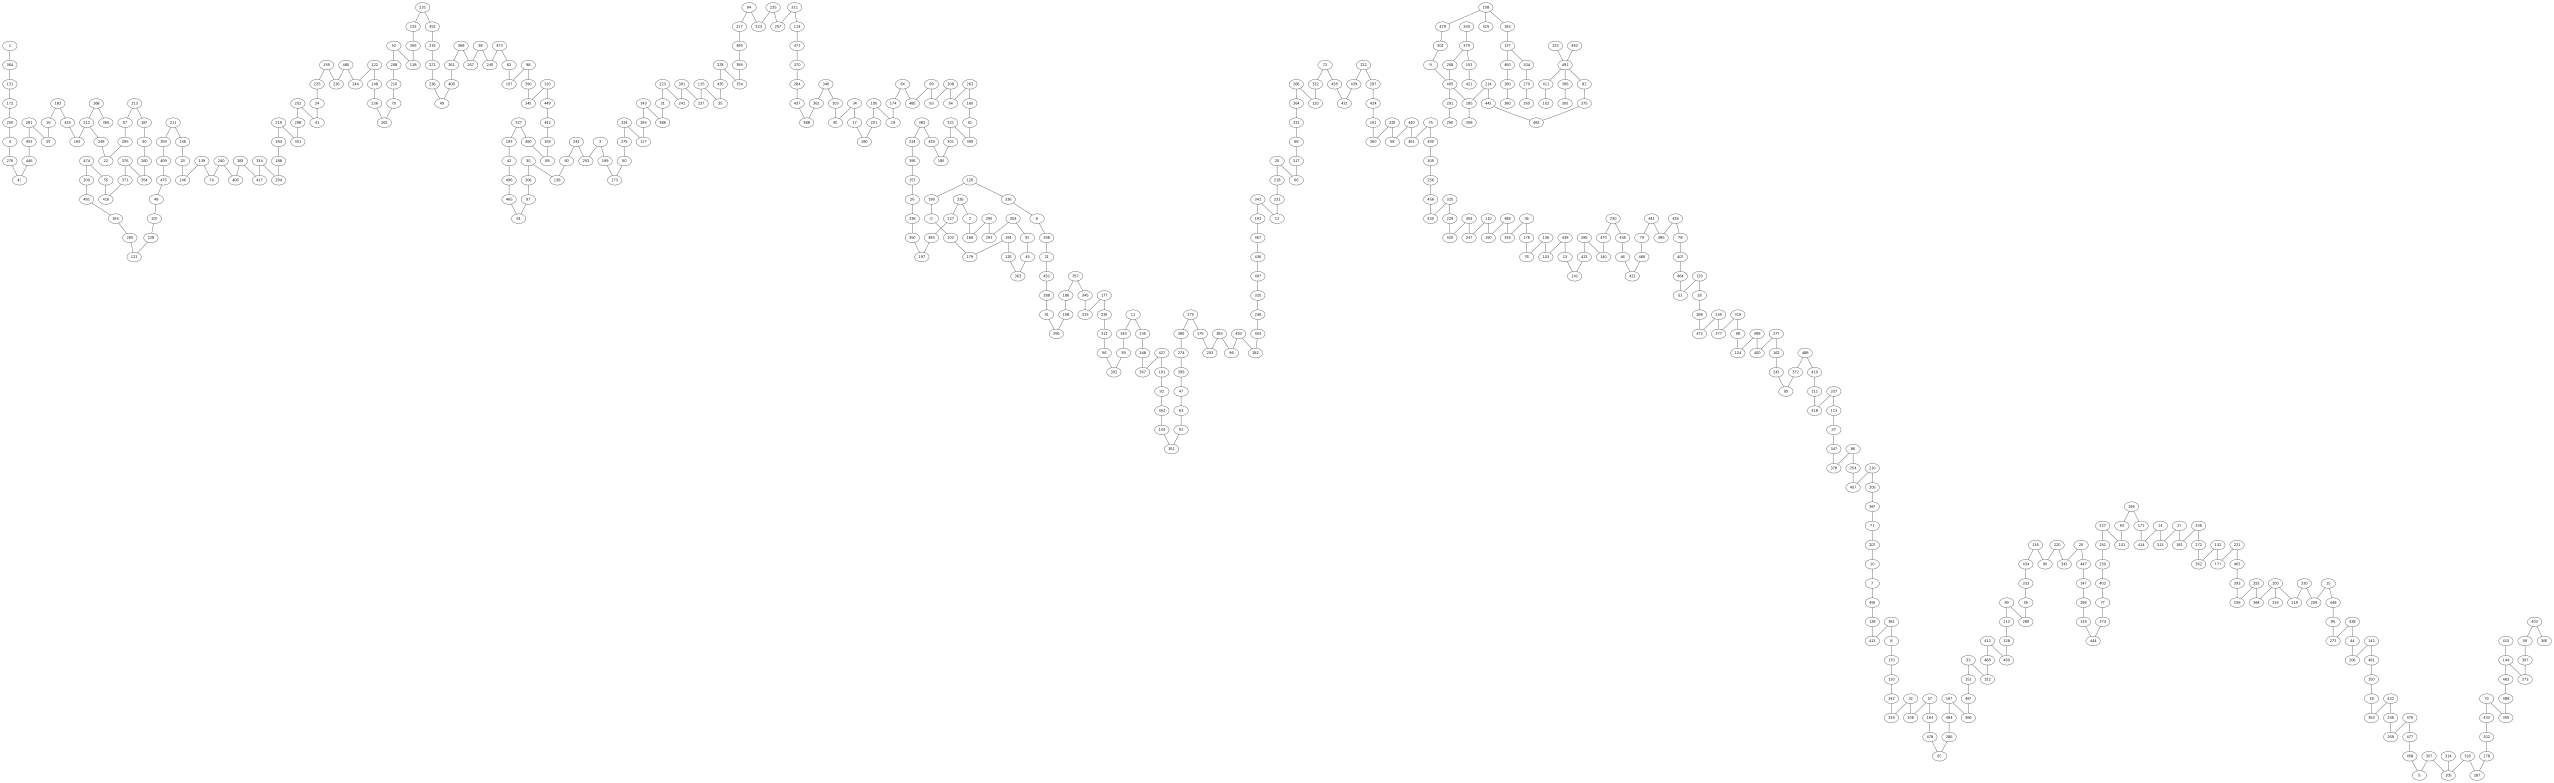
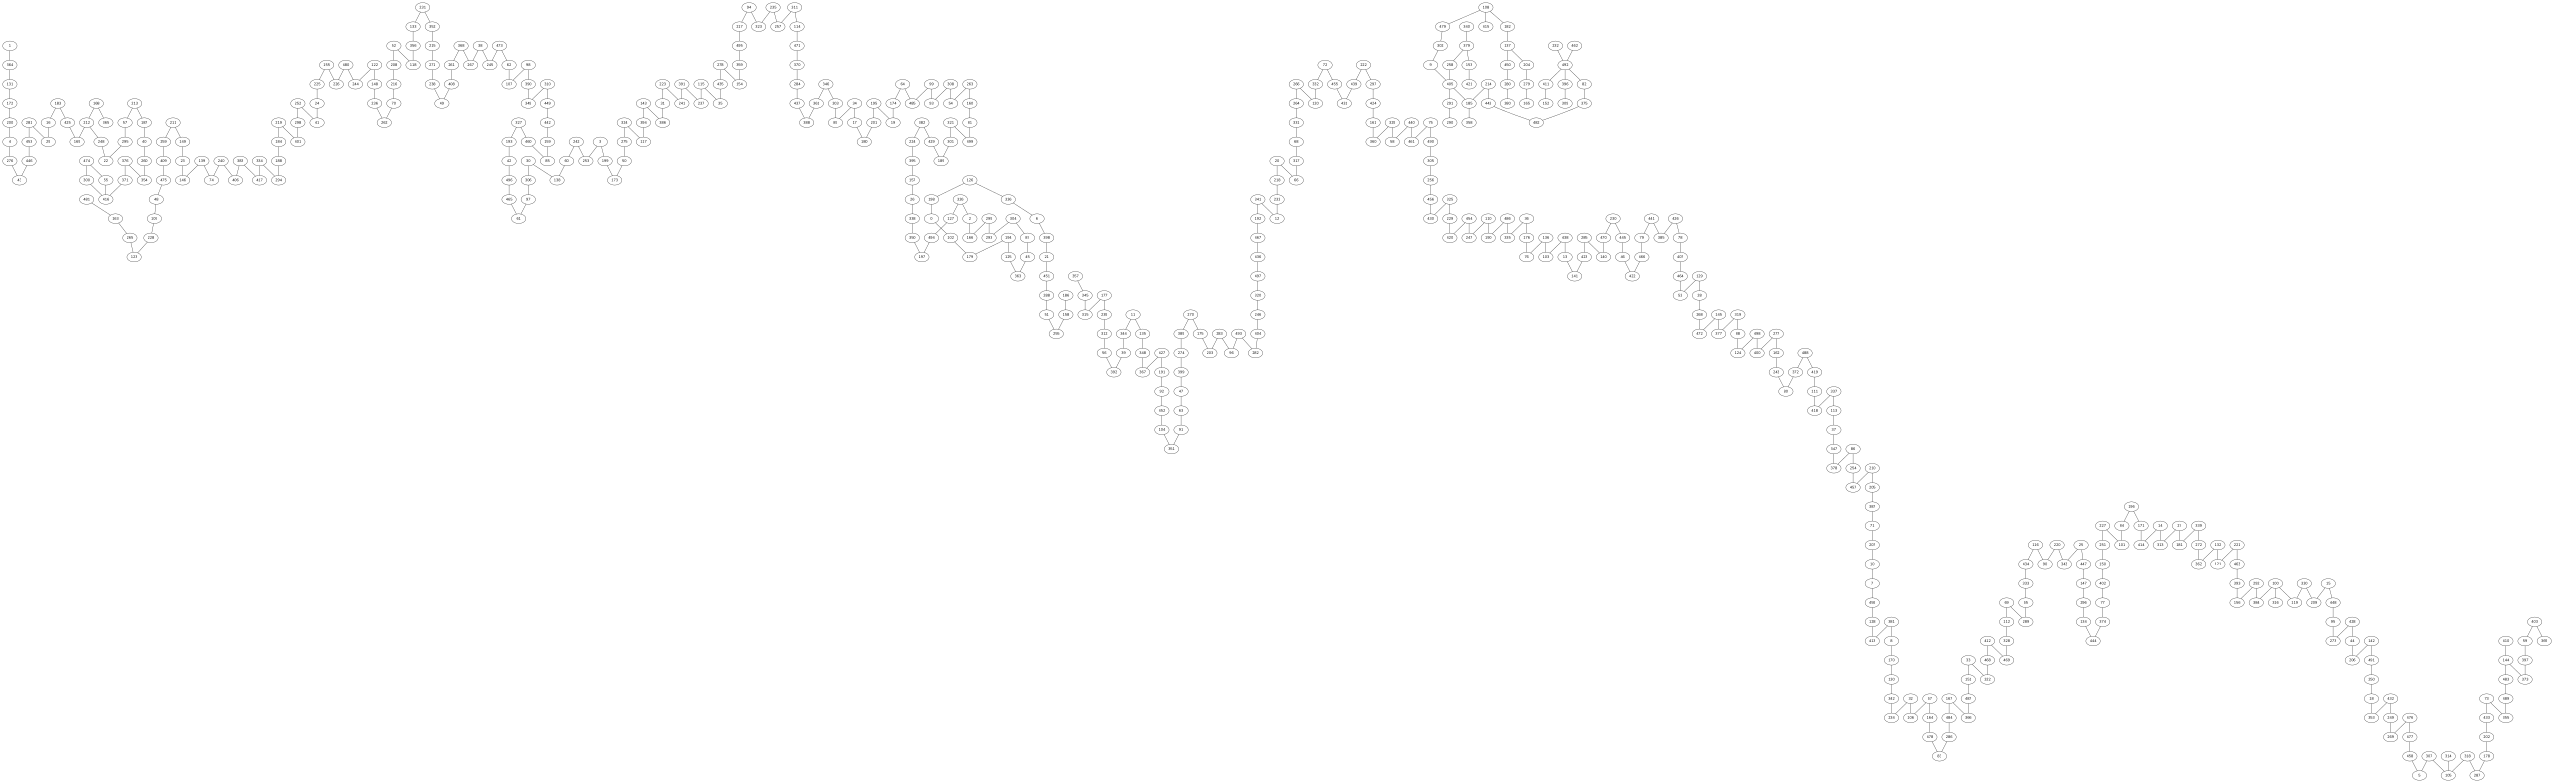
edge "300" -- "481": now "300" -- "416"
edge "357" -- "186": removed
